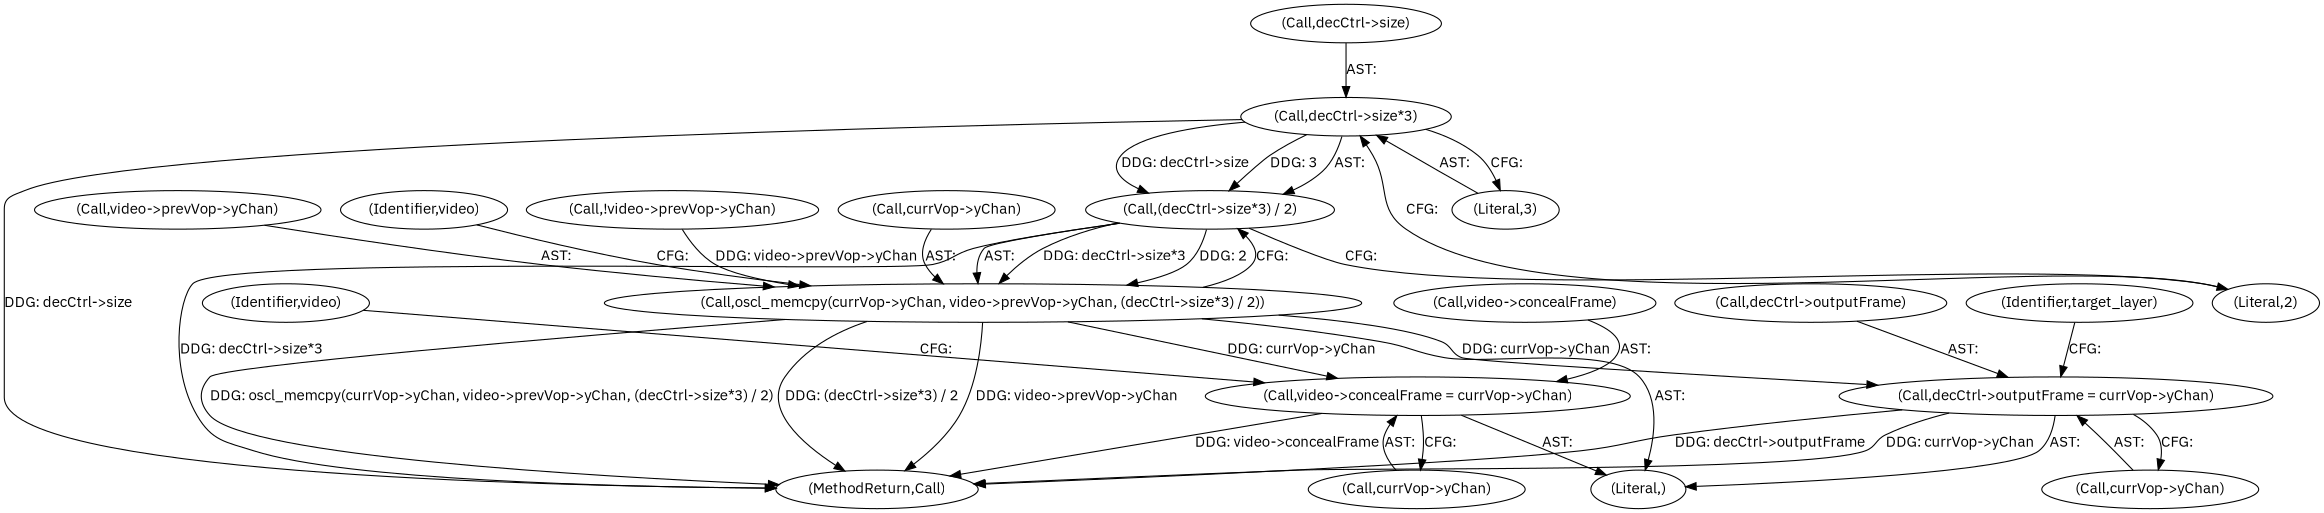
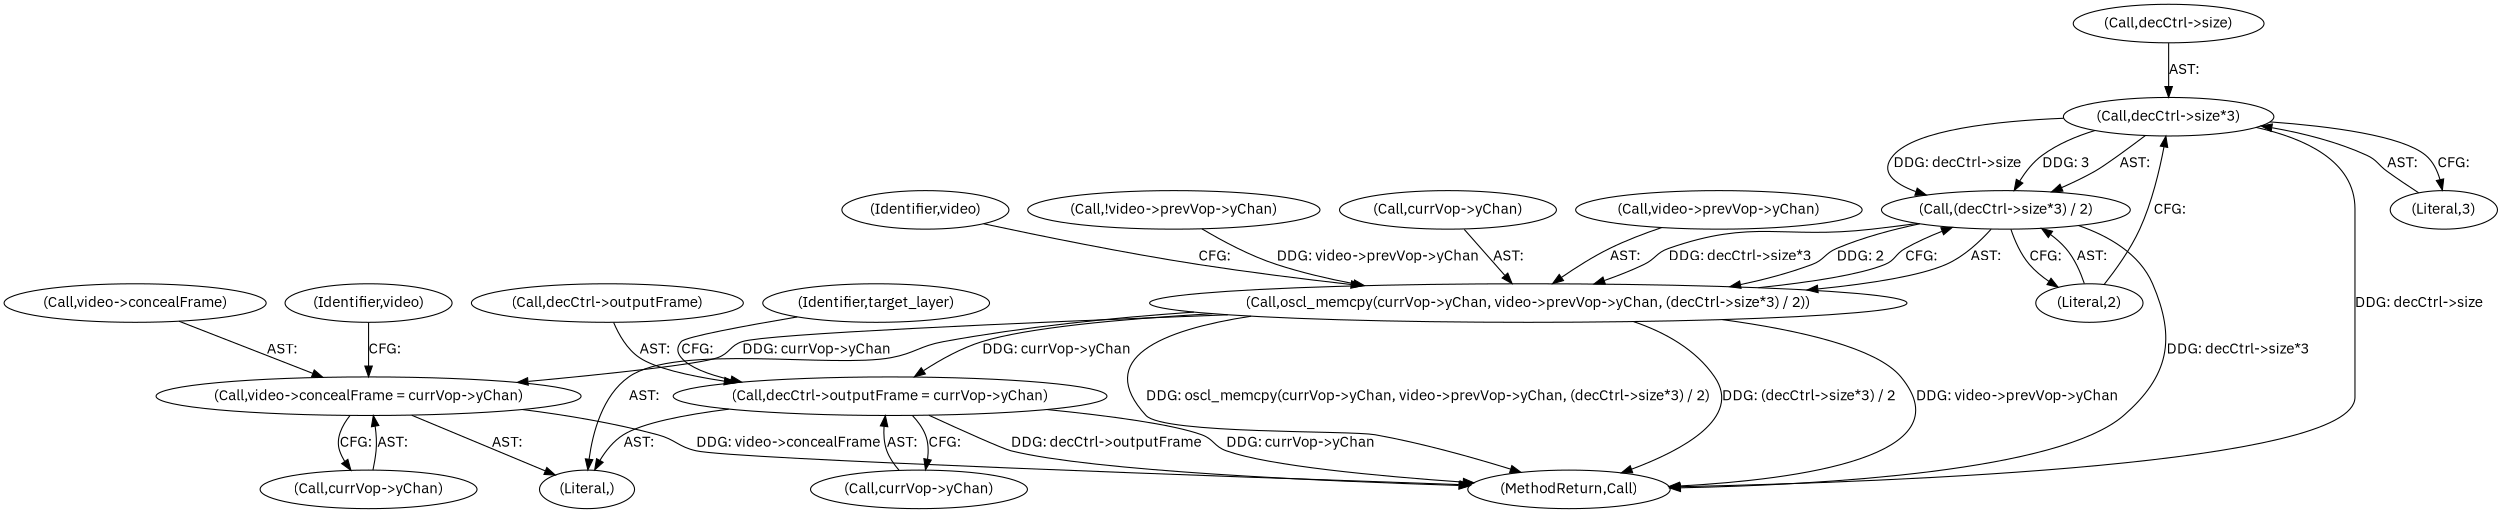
edge "(Literal,2)" -> "(Call,(decCtrl->size*3) / 2)": added, label "AST:"
